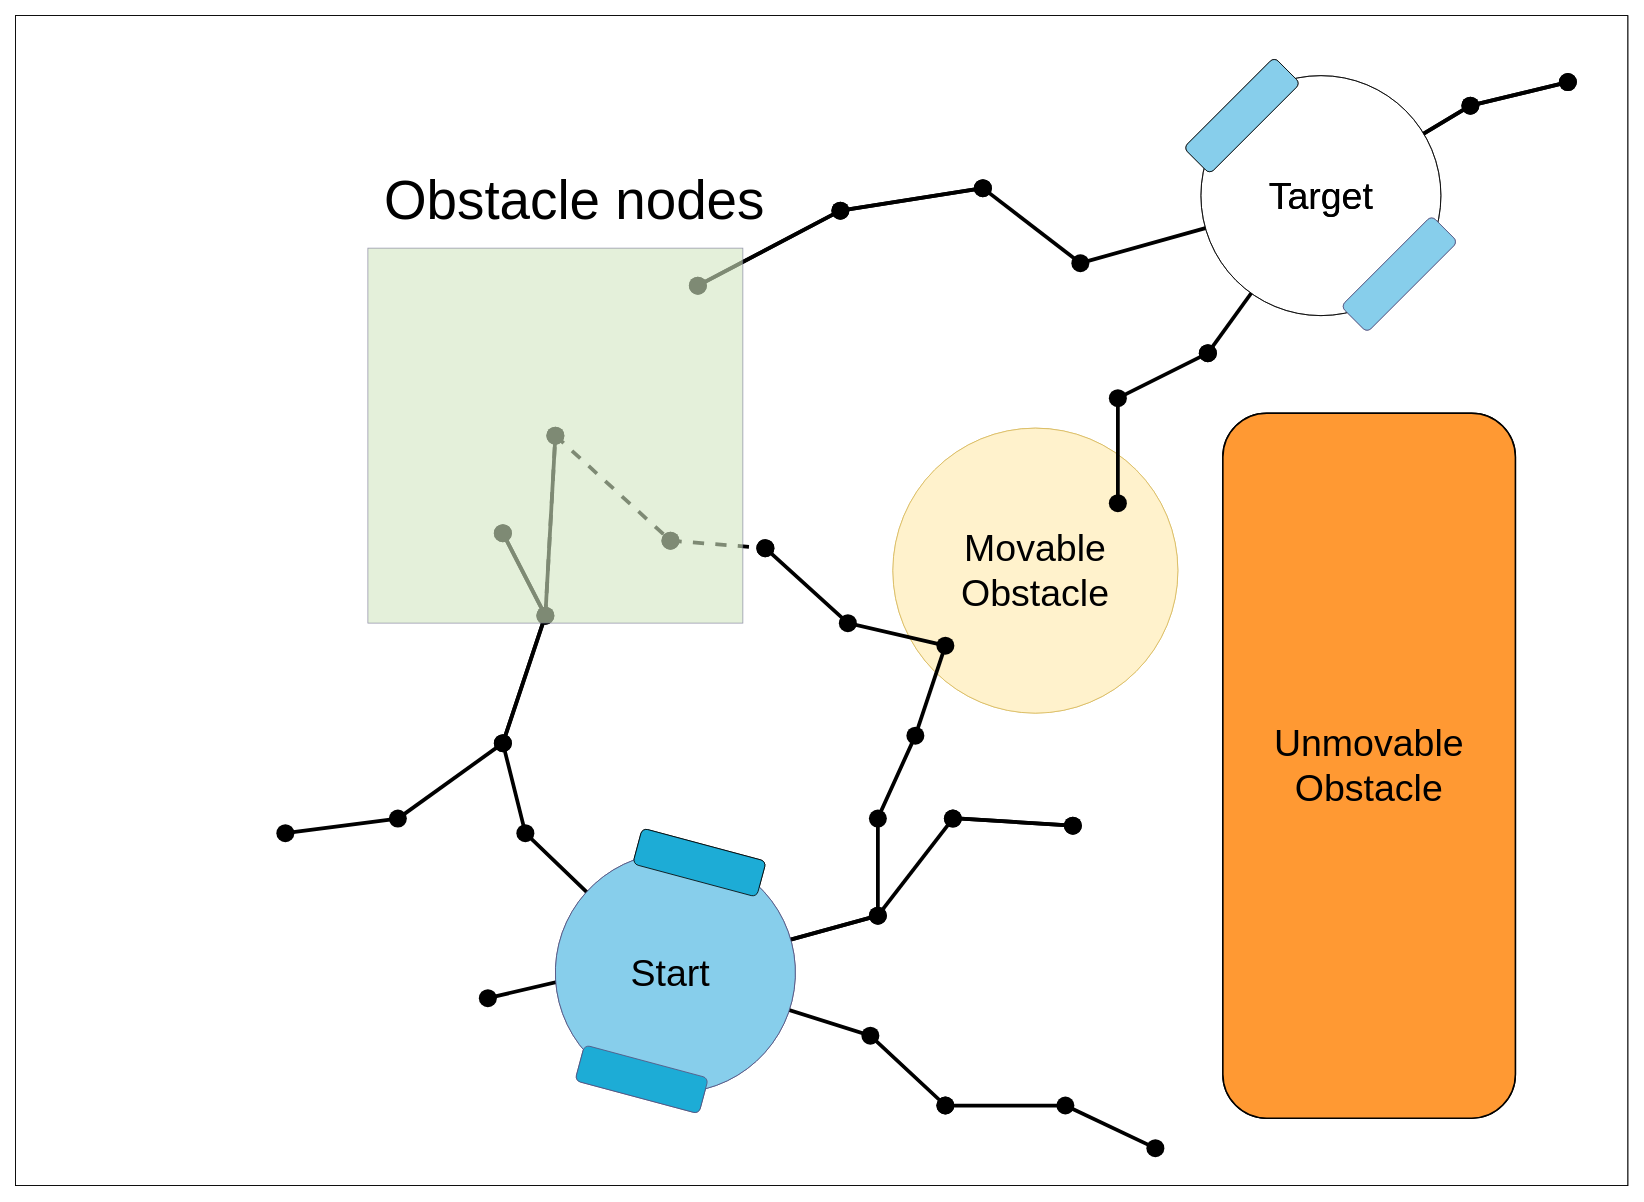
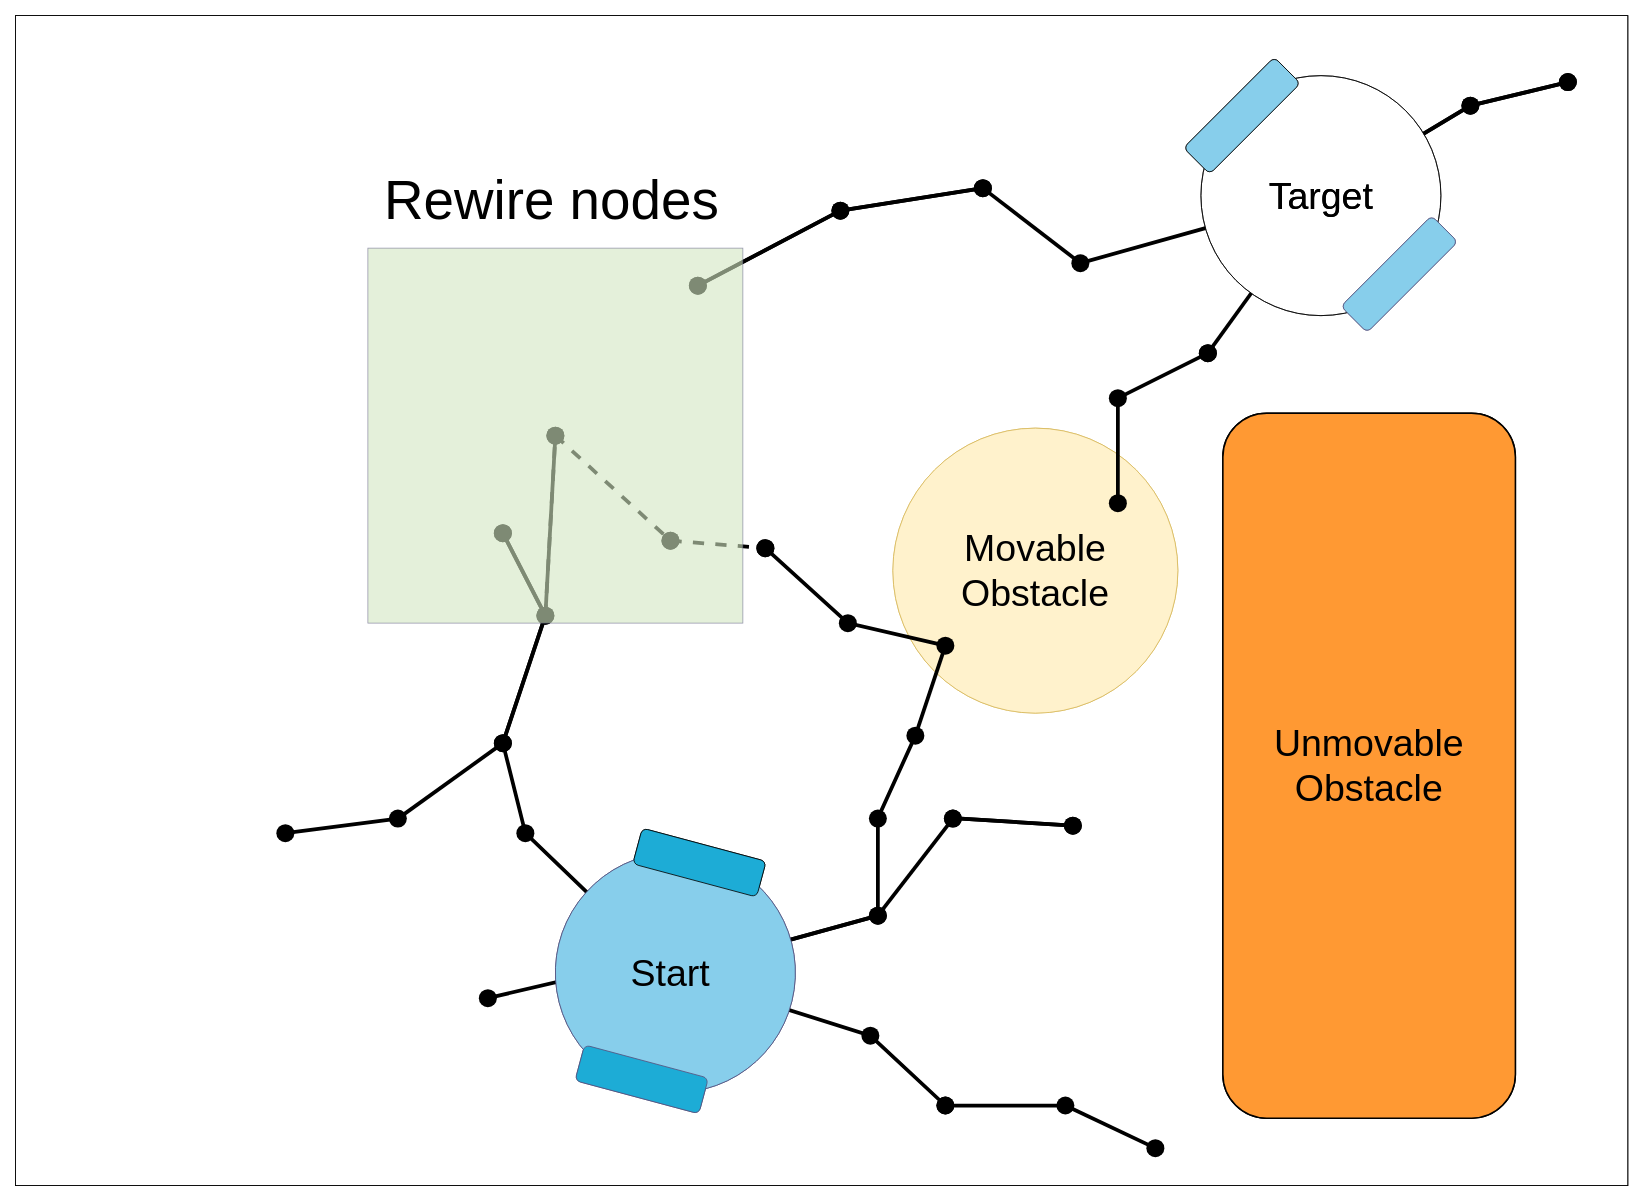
node "Obstacle nodes": label "Obstacle nodes" -> "Rewire nodes"
